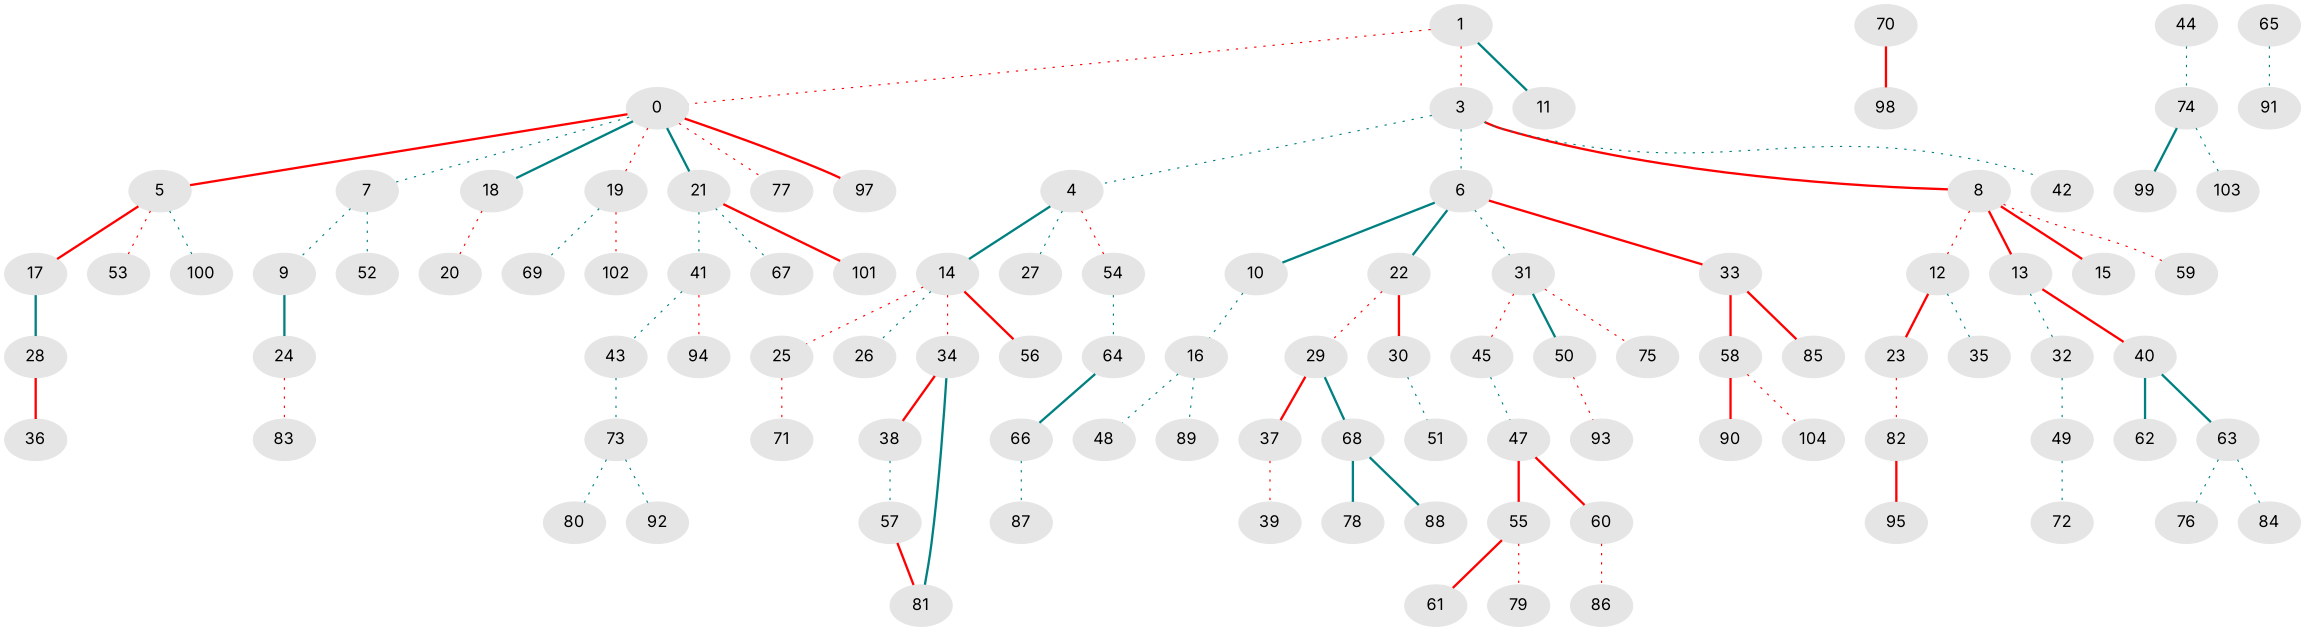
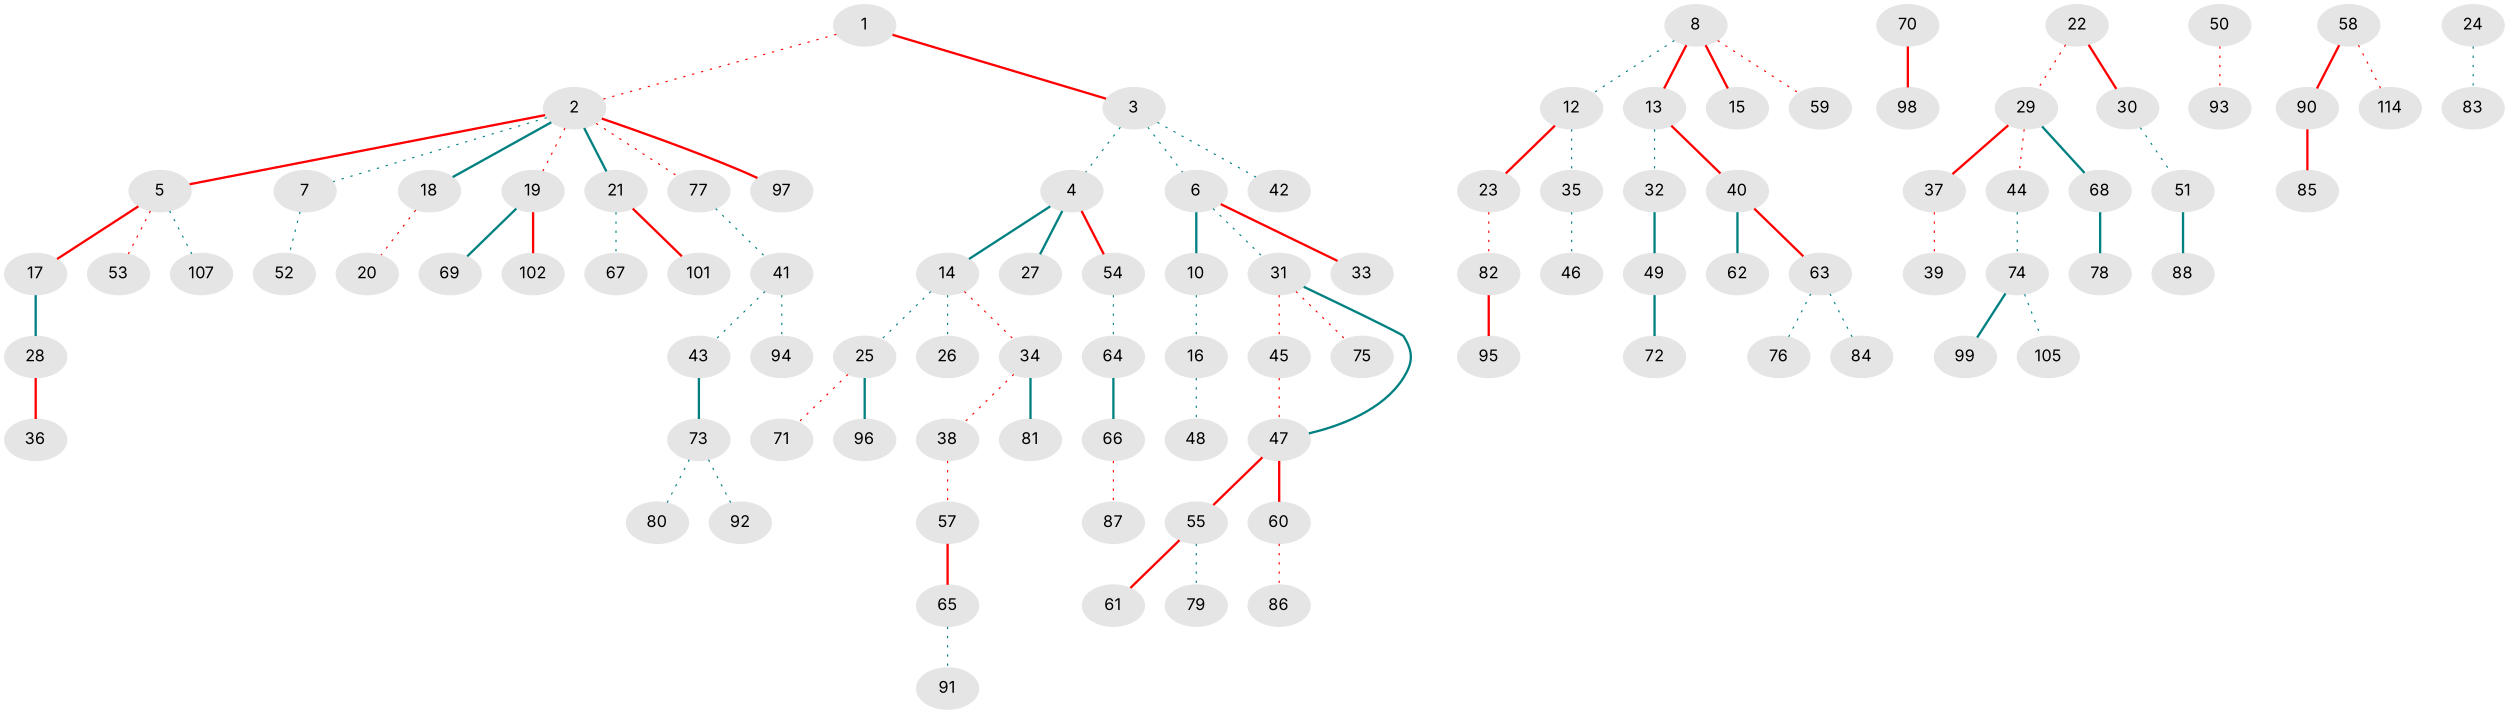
edge "1" -- "3": style dotted -> bold
node "0": label "0" -> "2"
node "11": removed
edge "29" -- "44": added
edge "3" -- "8": removed
node "103": label "103" -> "105"
edge "19" -- "69": style dotted -> bold
edge "19" -- "102": style dotted -> bold
edge "21" -- "41": now "77" -- "41"
edge "4" -- "27": style dotted -> bold
edge "4" -- "54": style dotted -> bold
edge "6" -- "22": removed
edge "8" -- "12": color red -> teal
node "100": label "100" -> "107"
node "9": removed
node "46": added
edge "14" -- "25": color red -> teal
edge "33" -- "85": now "90" -- "85"
edge "41" -- "94": color red -> teal
edge "31" -- "50": now "31" -- "47"
edge "33" -- "58": removed
node "56": removed
edge "24" -- "83": color red -> teal
edge "43" -- "73": style dotted -> bold
edge "34" -- "38": style bold -> dotted
edge "45" -- "47": color teal -> red
edge "32" -- "49": style dotted -> bold
edge "40" -- "63": color teal -> red
node "96": added
node "89": removed
node "104": label "104" -> "114"
edge "38" -- "57": color teal -> red
edge "66" -- "87": color teal -> red
edge "68" -- "88": now "51" -- "88"
edge "49" -- "72": style dotted -> bold
edge "57" -- "81": now "57" -- "65"
edge "55" -- "79": color red -> teal
